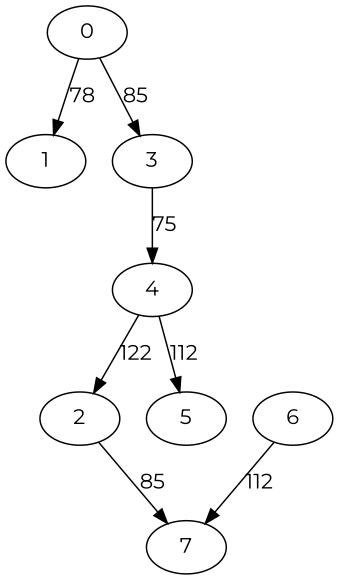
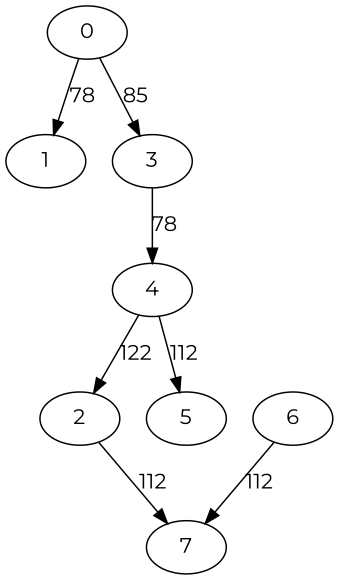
edge "3" -> "4": label "75" -> "78"
edge "2" -> "7": label "85" -> "112"
